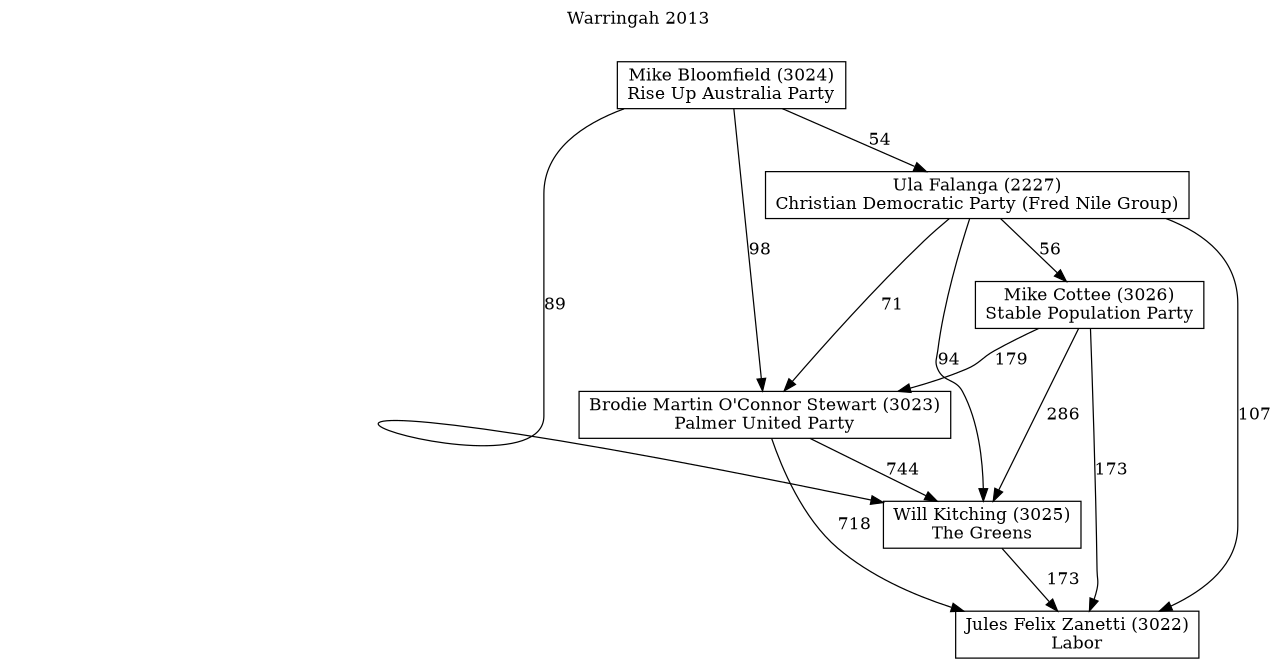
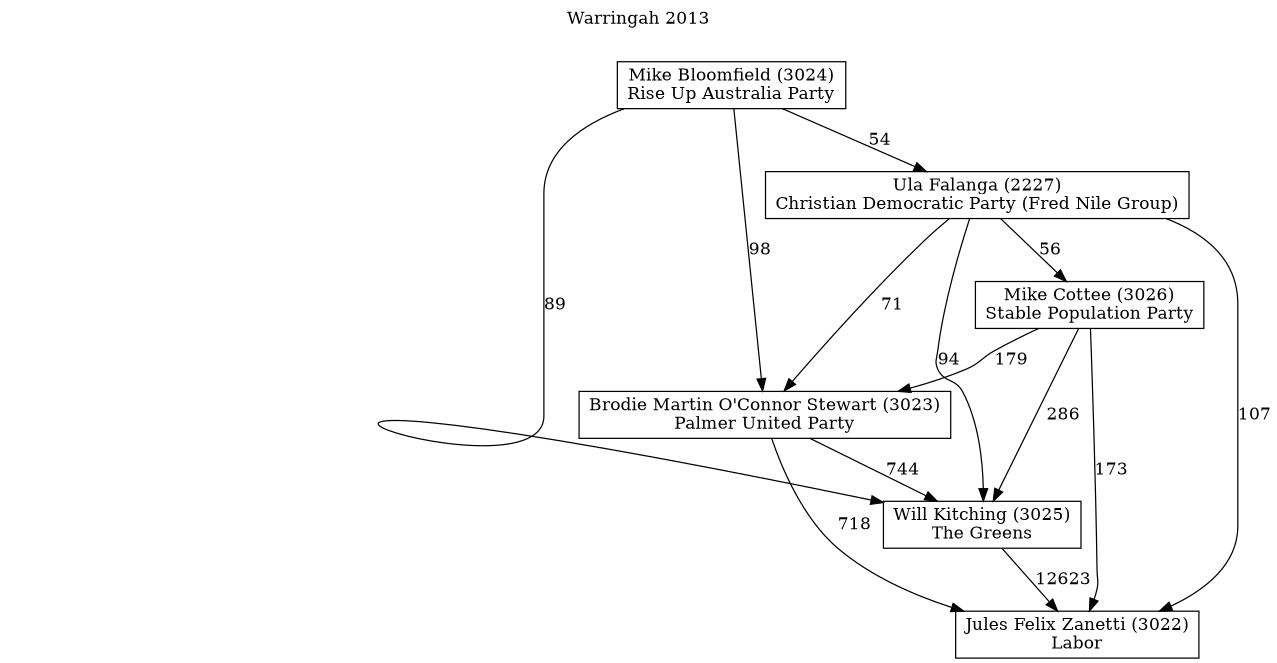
edge "Will Kitching (3025) The Greens" -> "Jules Felix Zanetti (3022) Labor": label "173" -> "12623"
